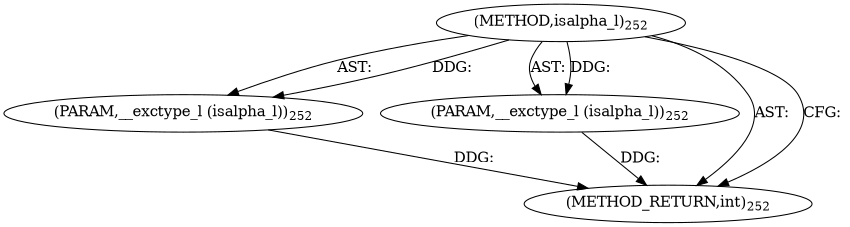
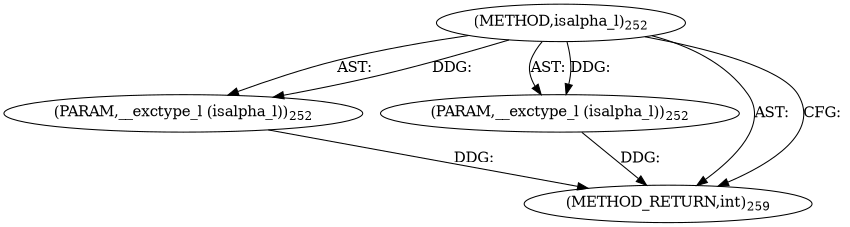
node "(METHOD_RETURN,int)": text "252" -> "259"
